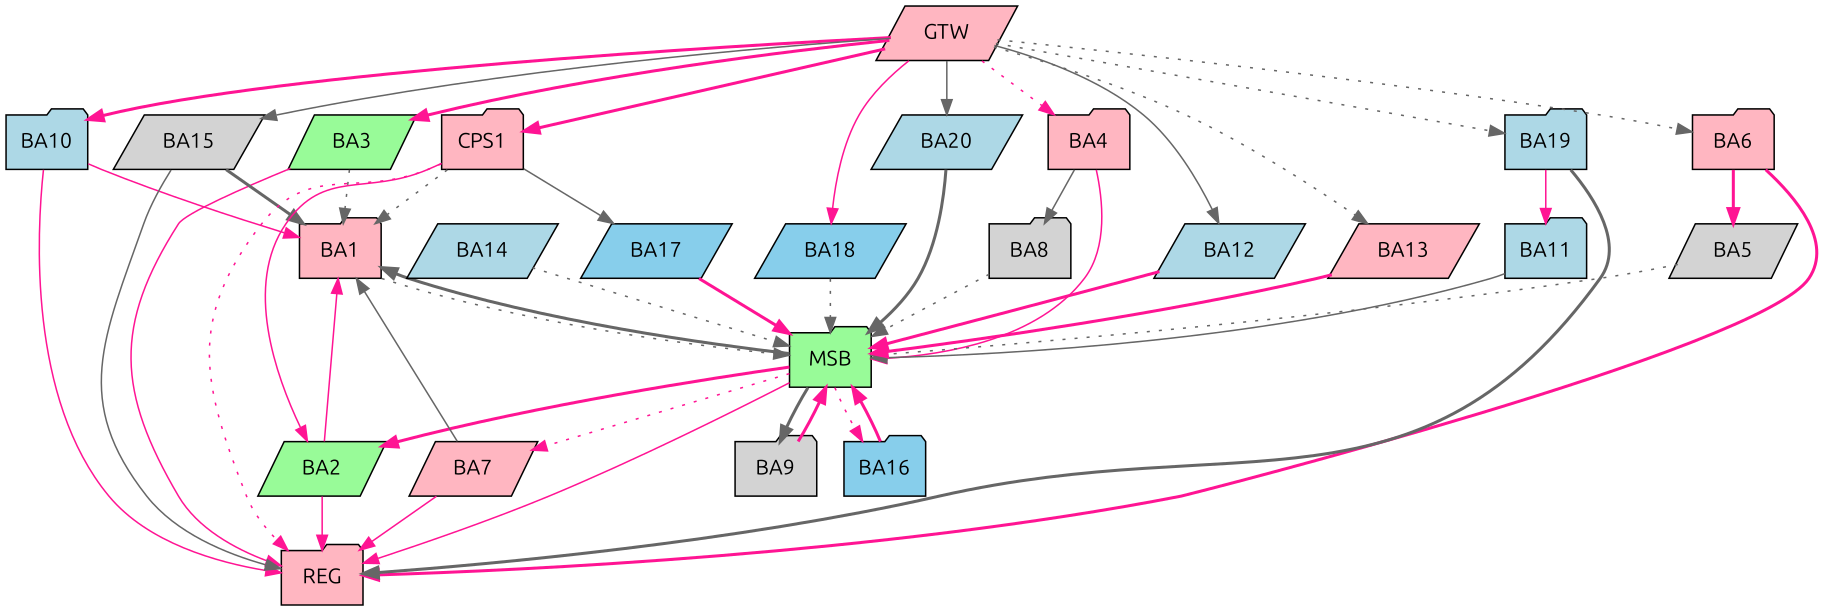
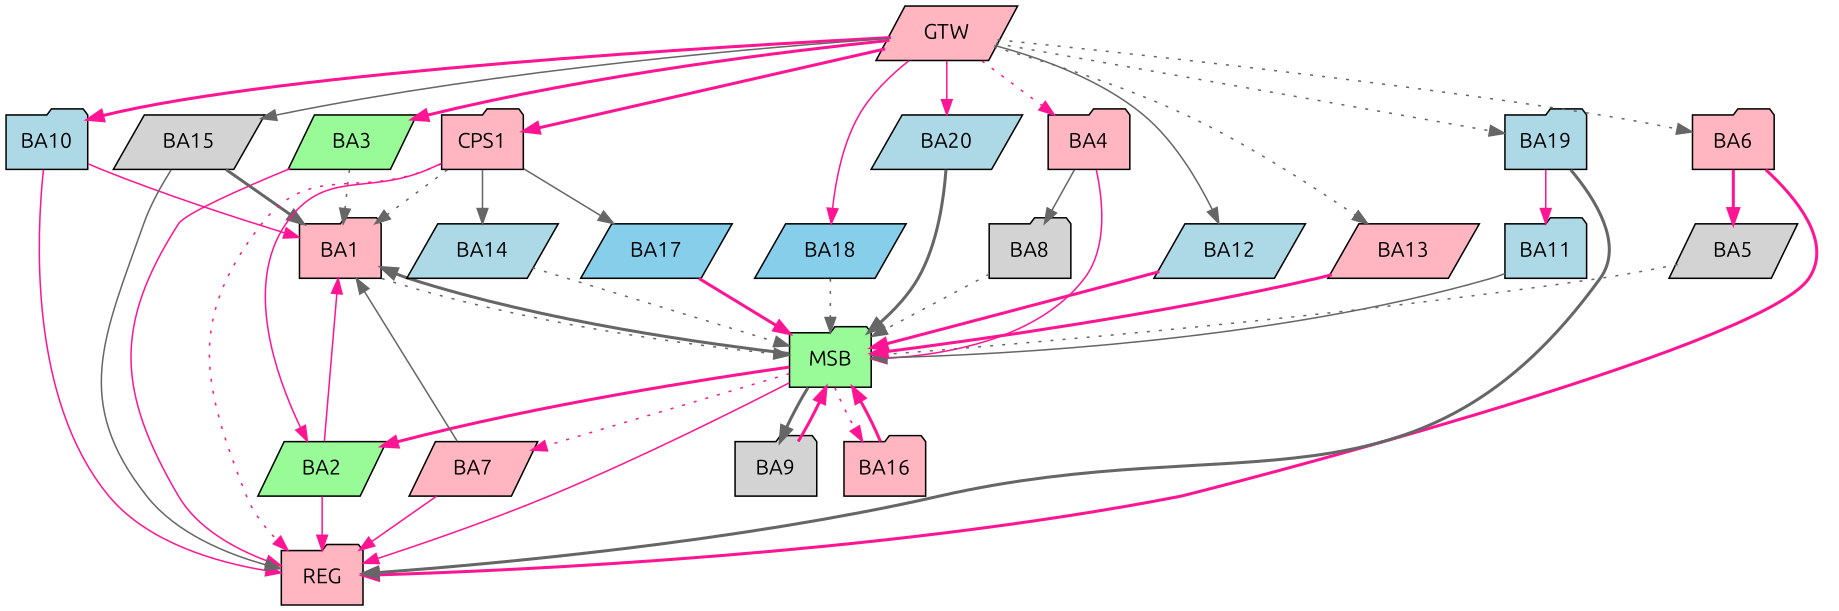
edge "GTW" -> "BA20": color gray40 -> deeppink
edge "CPS1" -> "BA14": added
node "BA16": fillcolor skyblue -> lightpink
